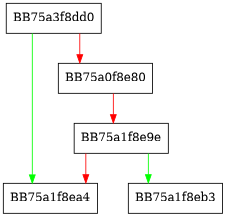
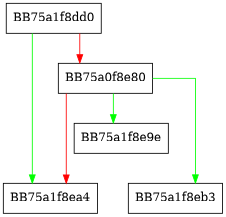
node "BB75a3f8dd0": label "BB75a3f8dd0" -> "BB75a1f8dd0"
edge "BB75a0f8e80" -> "BB75a1f8e9e": color red -> green
edge "BB75a1f8e9e" -> "BB75a1f8ea4": now "BB75a0f8e80" -> "BB75a1f8ea4"
edge "BB75a1f8e9e" -> "BB75a1f8eb3": now "BB75a0f8e80" -> "BB75a1f8eb3"
